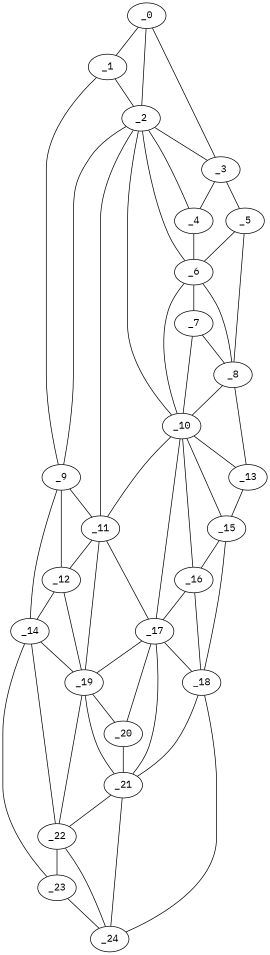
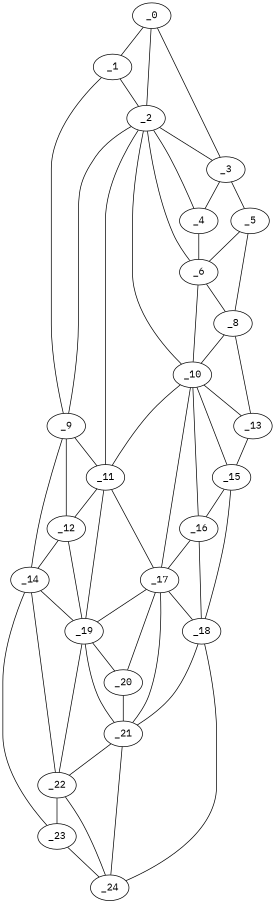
node "_7": removed
